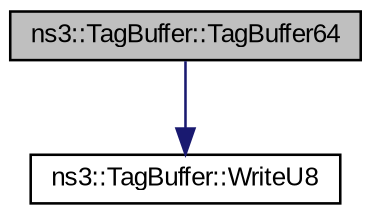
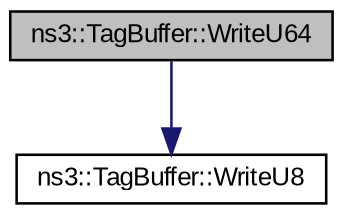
node "ns3::TagBuffer::TagBuffer64": label "ns3::TagBuffer::TagBuffer64" -> "ns3::TagBuffer::WriteU64"
